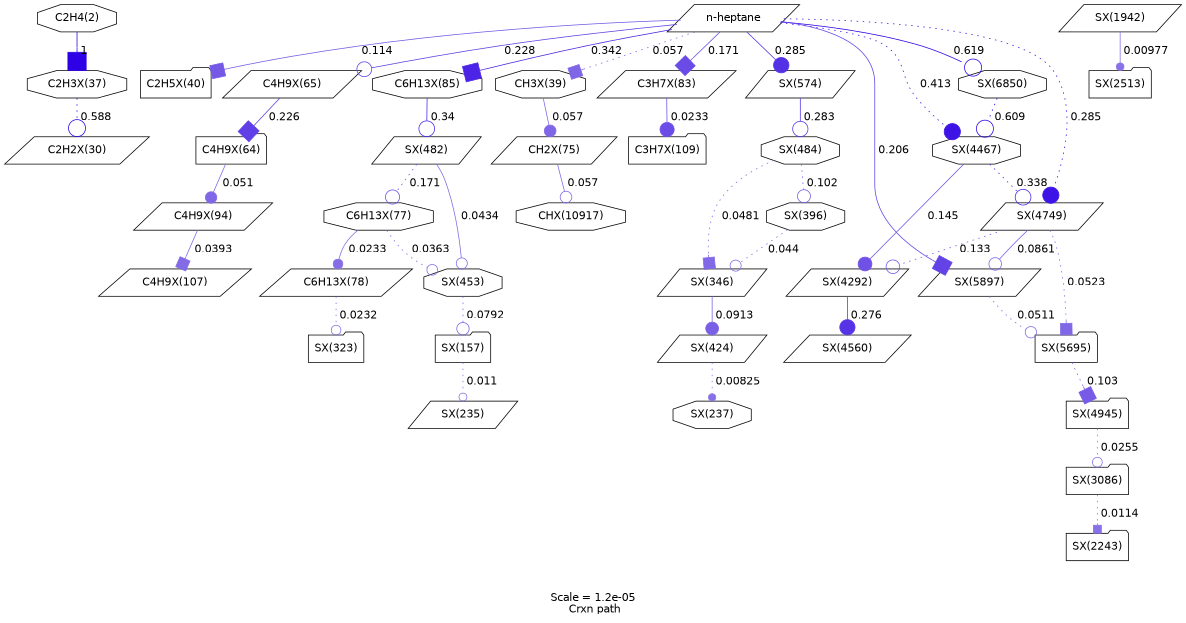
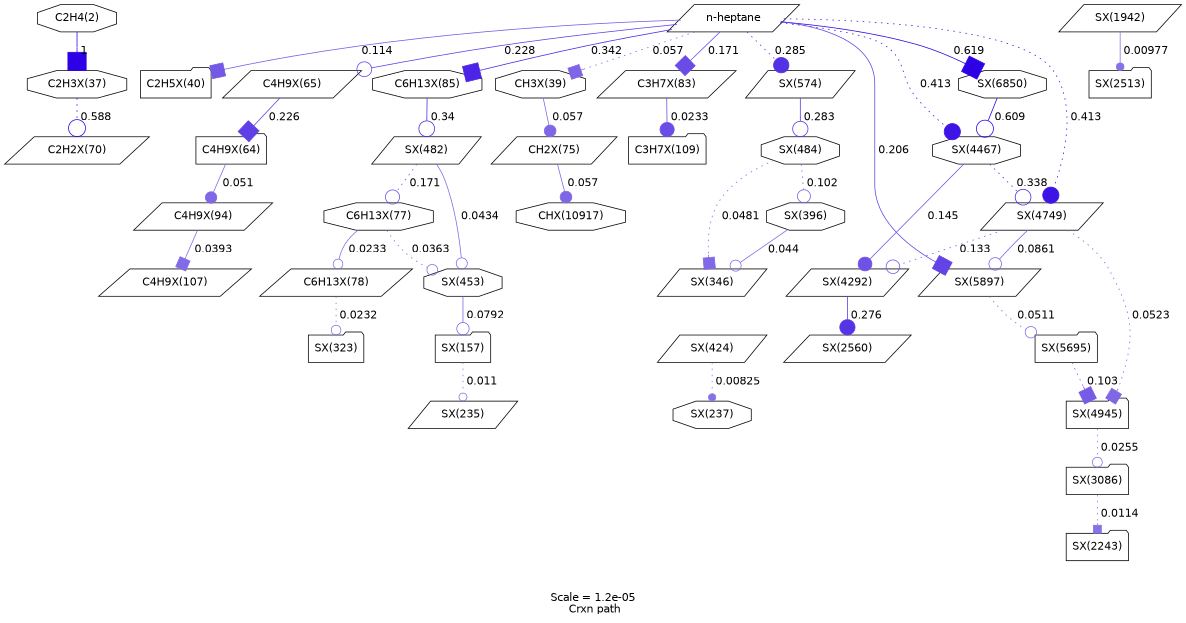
edge "n-heptane" -> "SX(6850)": arrowhead odot -> box
edge "n-heptane" -> "SX(574)": style solid -> dotted
edge "SX(6850)" -> "SX(4467)": style dotted -> solid
edge "n-heptane" -> "SX(4749)": label " 0.285" -> " 0.413"
node "C2H2X(30)": label "C2H2X(30)" -> "C2H2X(70)"
edge "CH2X(75)" -> "CHX(10917)": arrowhead odot -> dot
edge "C6H13X(77)" -> "C6H13X(78)": arrowhead dot -> odot
edge "SX(396)" -> "SX(346)": style dotted -> solid
edge "SX(4749)" -> "SX(5695)": now "SX(4749)" -> "SX(4945)"
edge "SX(453)" -> "SX(157)": style dotted -> solid
edge "SX(346)" -> "SX(424)": removed, label "0.0913"
node "SX(4560)": label "SX(4560)" -> "SX(2560)"
